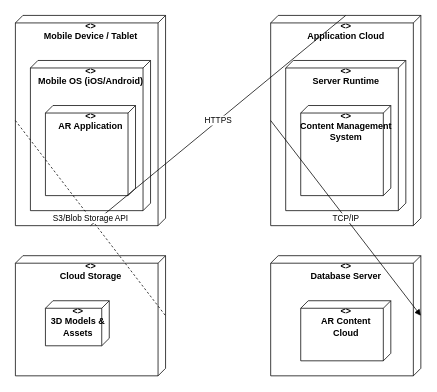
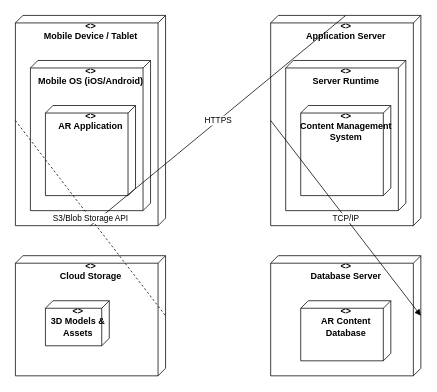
node "> Application Cloud": label "> Application Cloud" -> "> Application Server"
node "> AR Content Cloud": label "> AR Content Cloud" -> "> AR Content Database"
